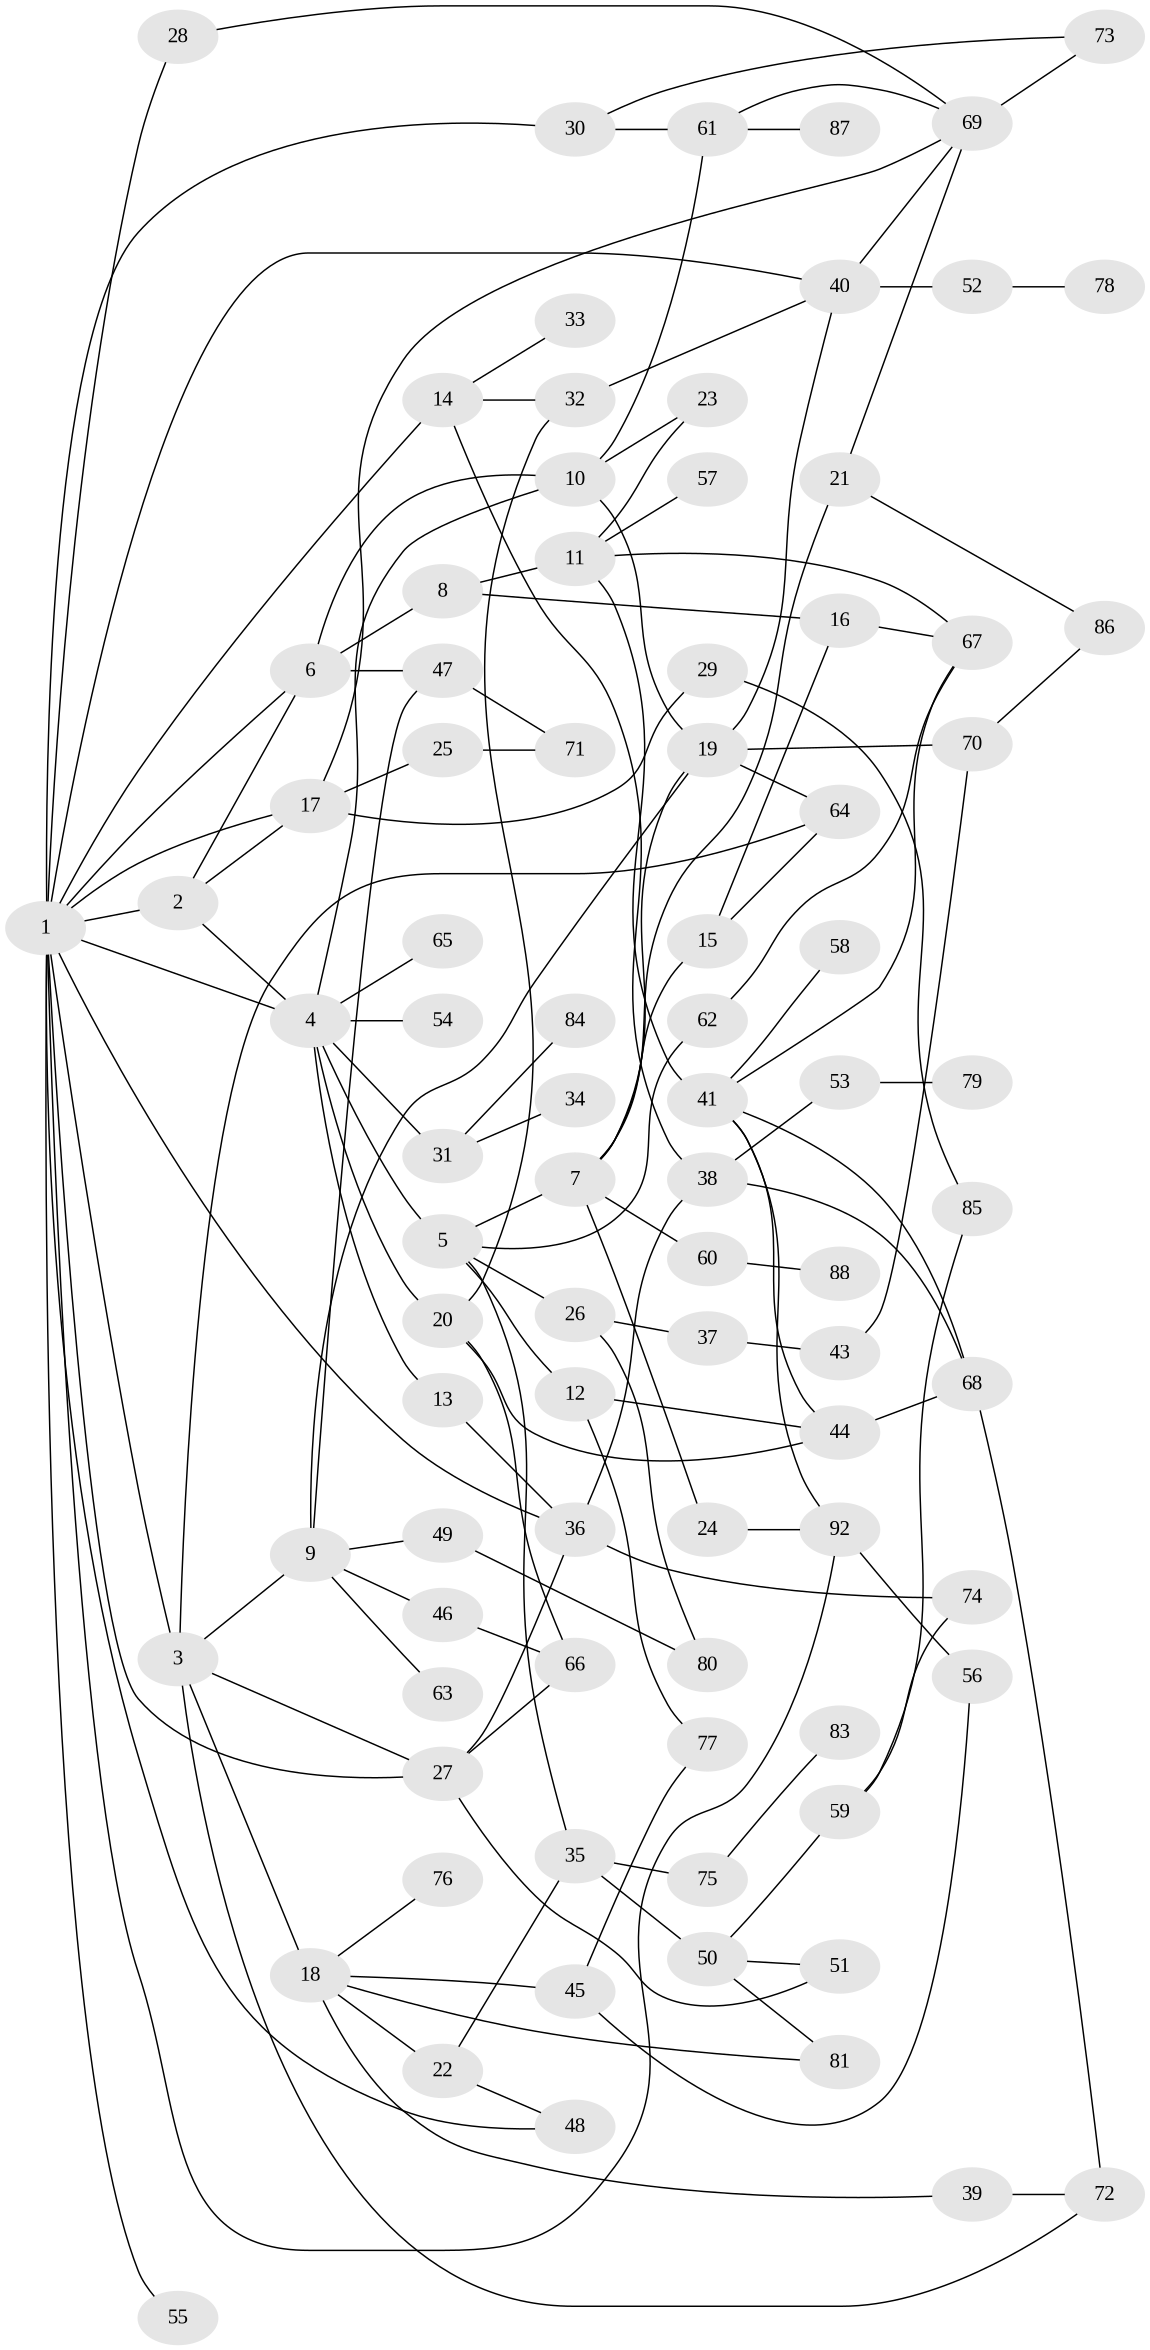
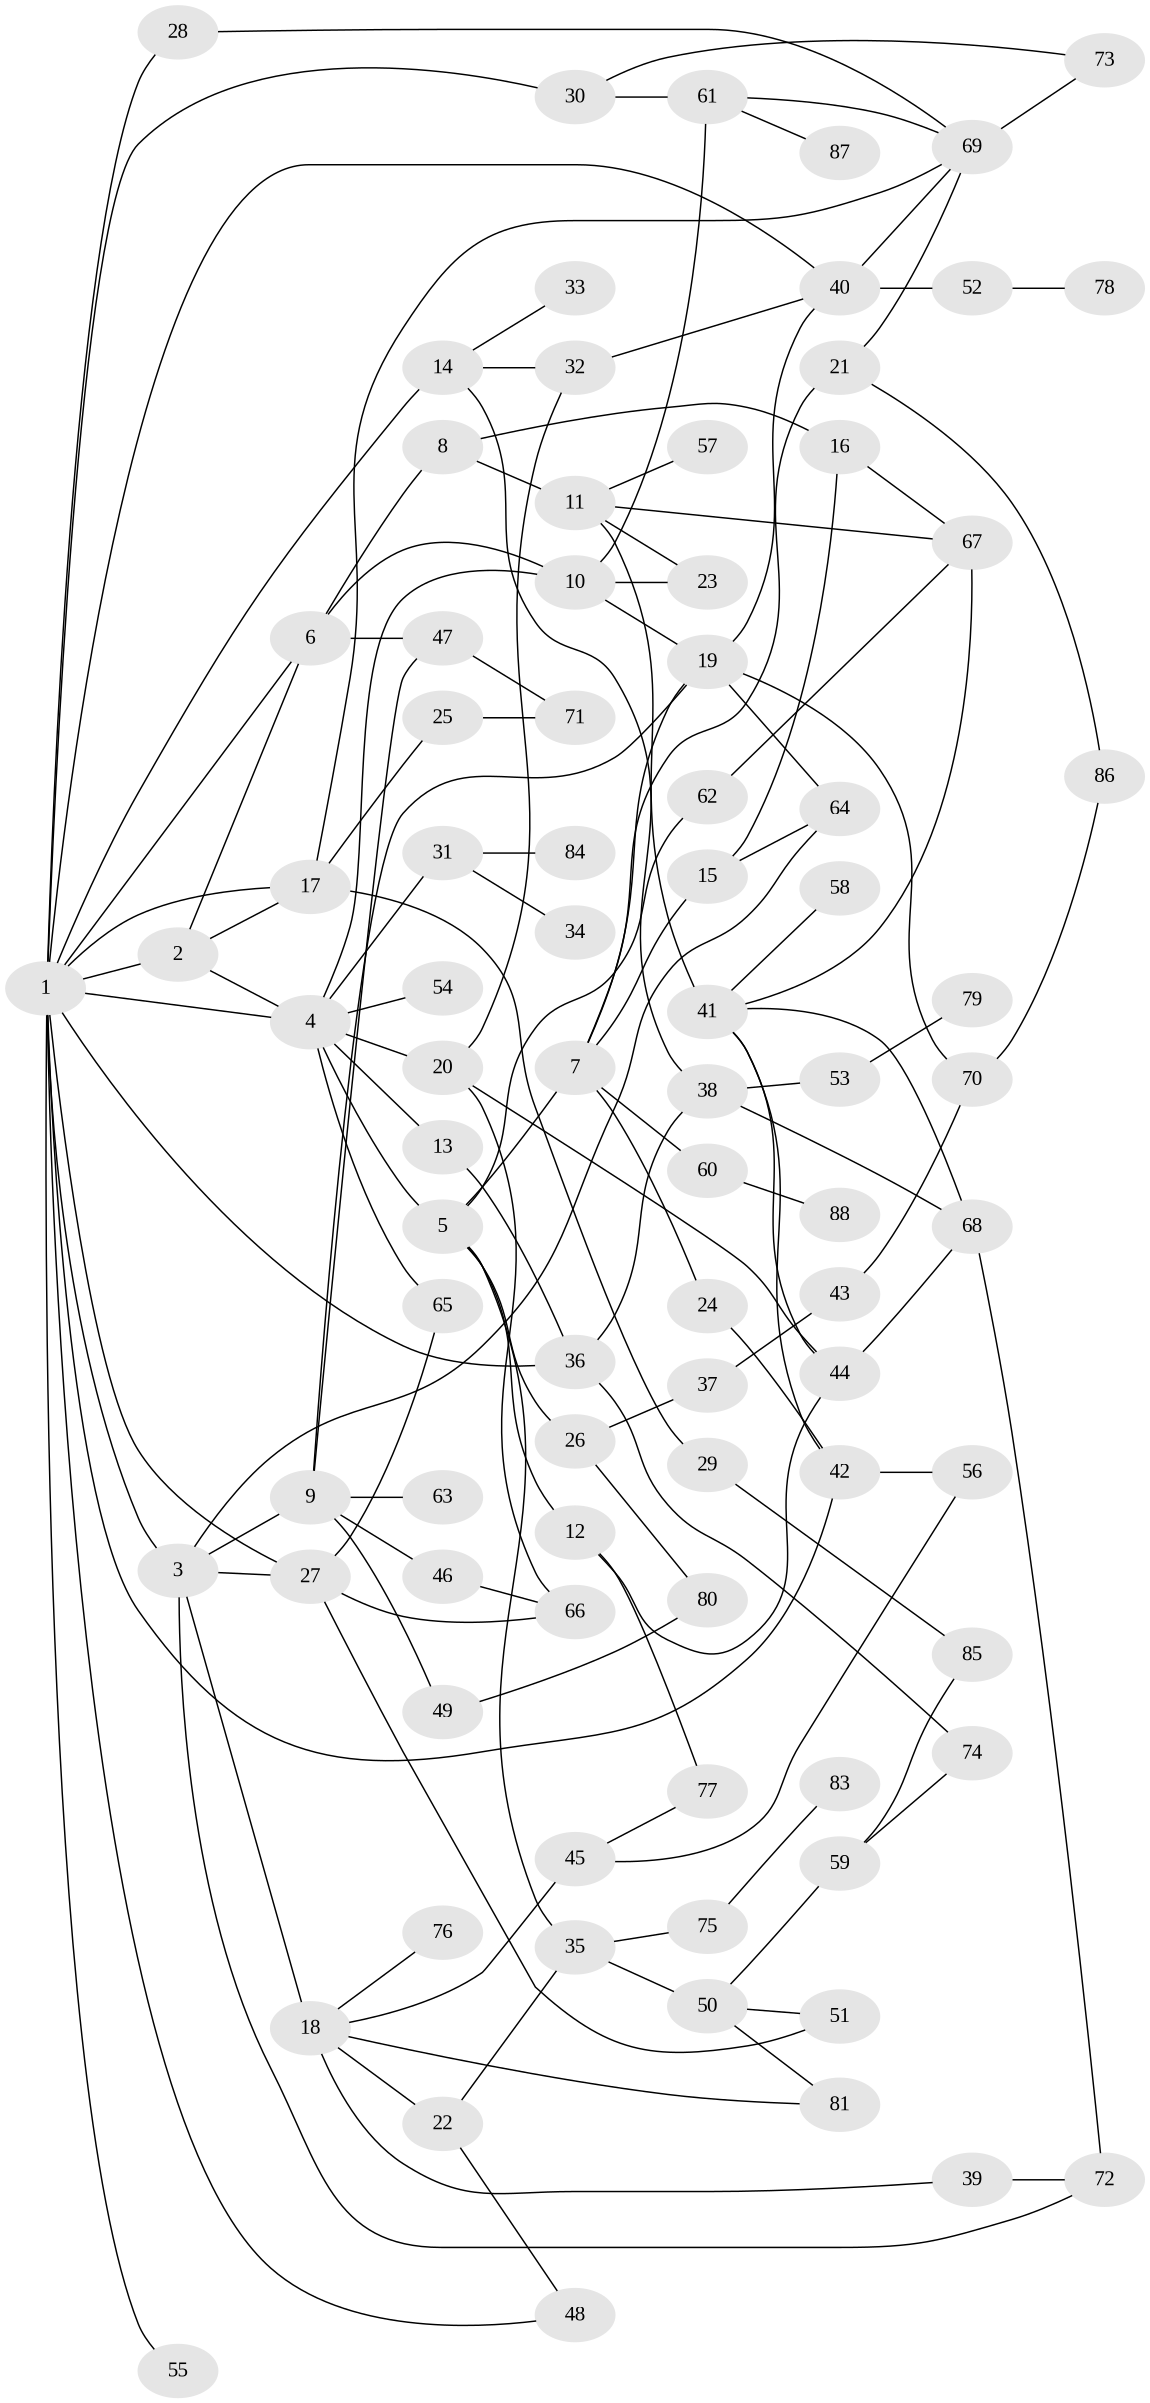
node "92": label "92" -> "42"
edge "36" -- "27": now "65" -- "27"
